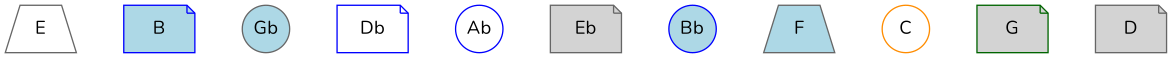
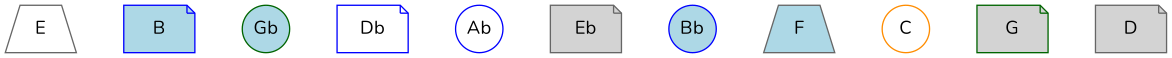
node "Gb": color gray40 -> darkgreen
